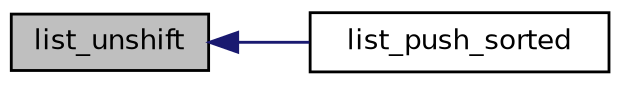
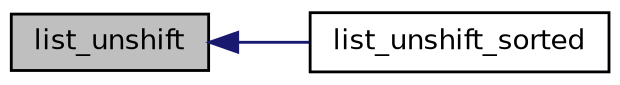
node "list_push_sorted": label "list_push_sorted" -> "list_unshift_sorted"
